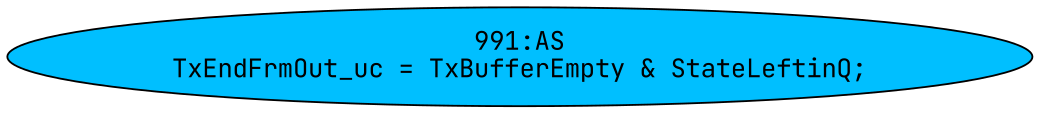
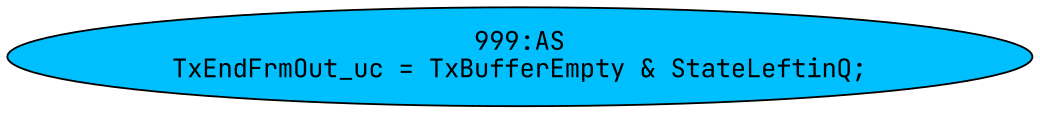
node "991:AS TxEndFrmOut_uc = TxBufferEmpty & StateLeftinQ;": label "991:AS TxEndFrmOut_uc = TxBufferEmpty & StateLeftinQ;" -> "999:AS TxEndFrmOut_uc = TxBufferEmpty & StateLeftinQ;"
